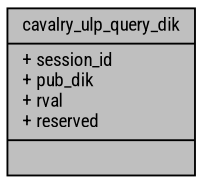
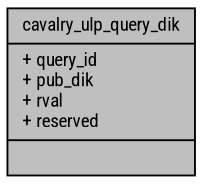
node "cavalry_ulp_query_dik": text "+ session_id" -> "+ query_id"
